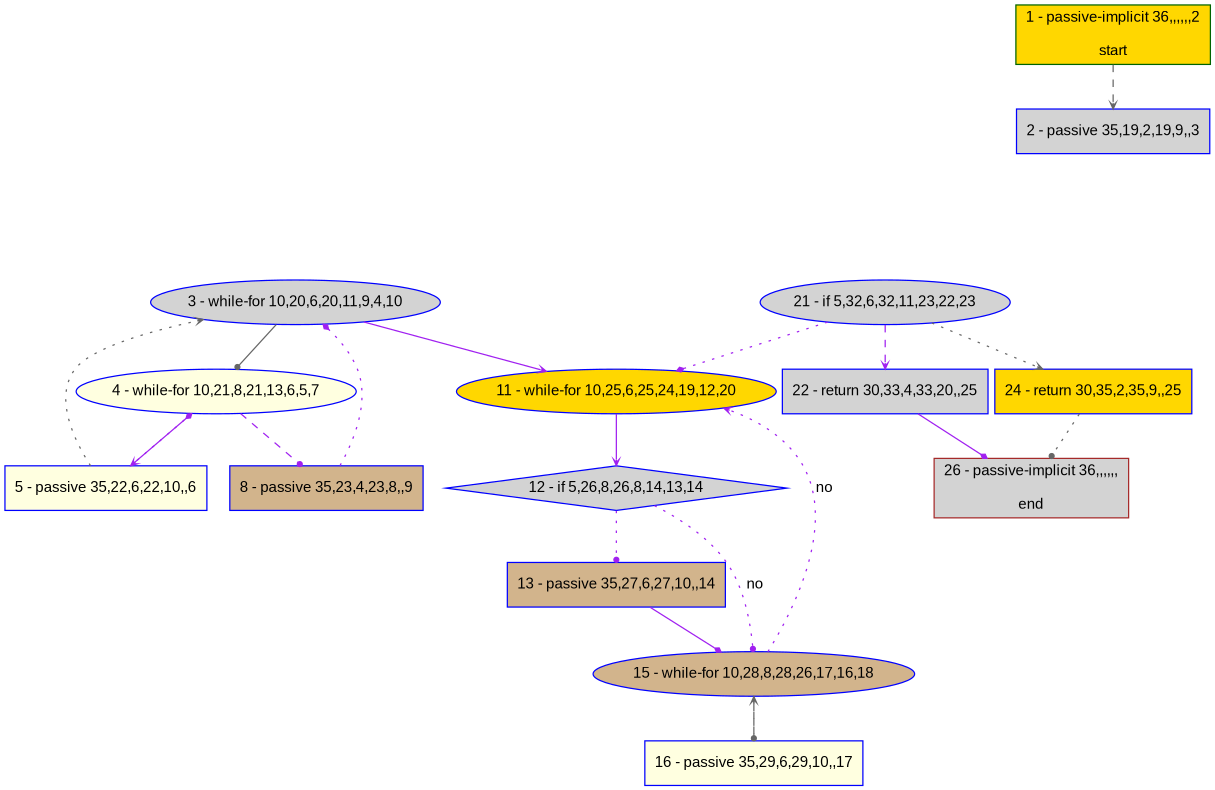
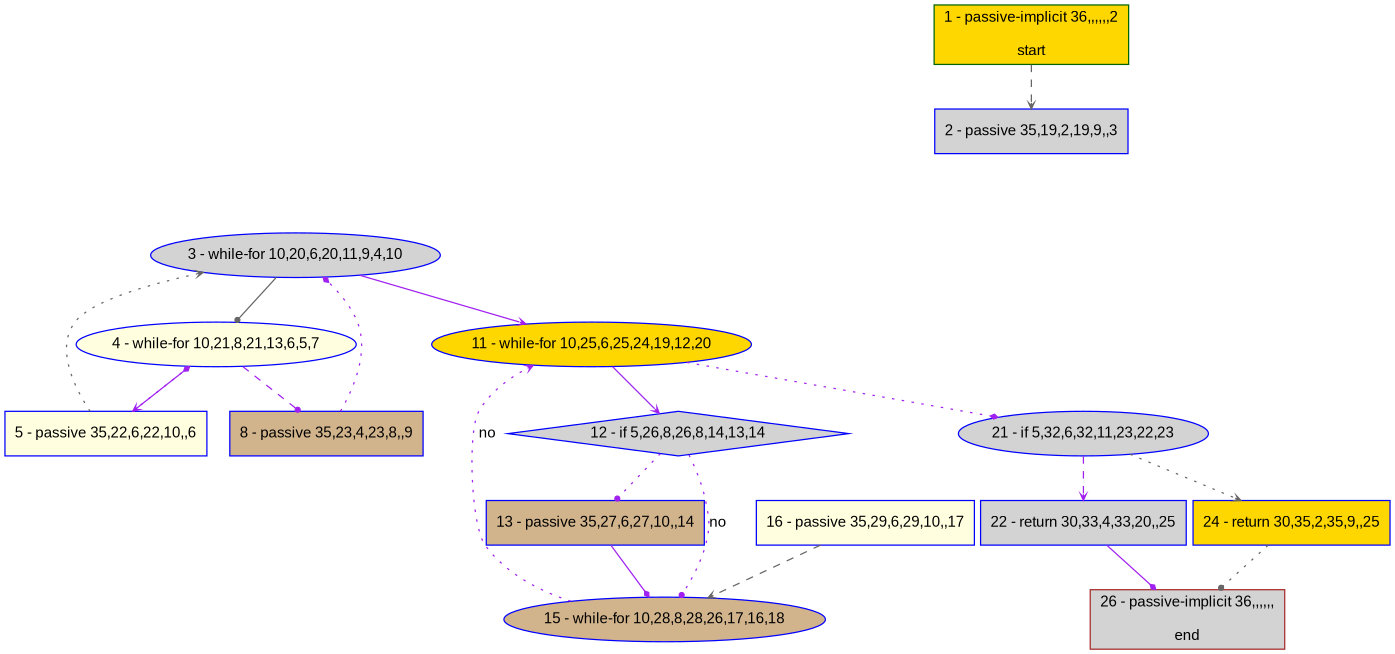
edge "21 - if 5,32,6,32,11,23,22,23" -> "11 - while-for 10,25,6,25,24,19,12,20": reversed
edge "15 - while-for 10,28,8,28,26,17,16,18" -> "16 - passive 35,29,6,29,10,,17": removed
